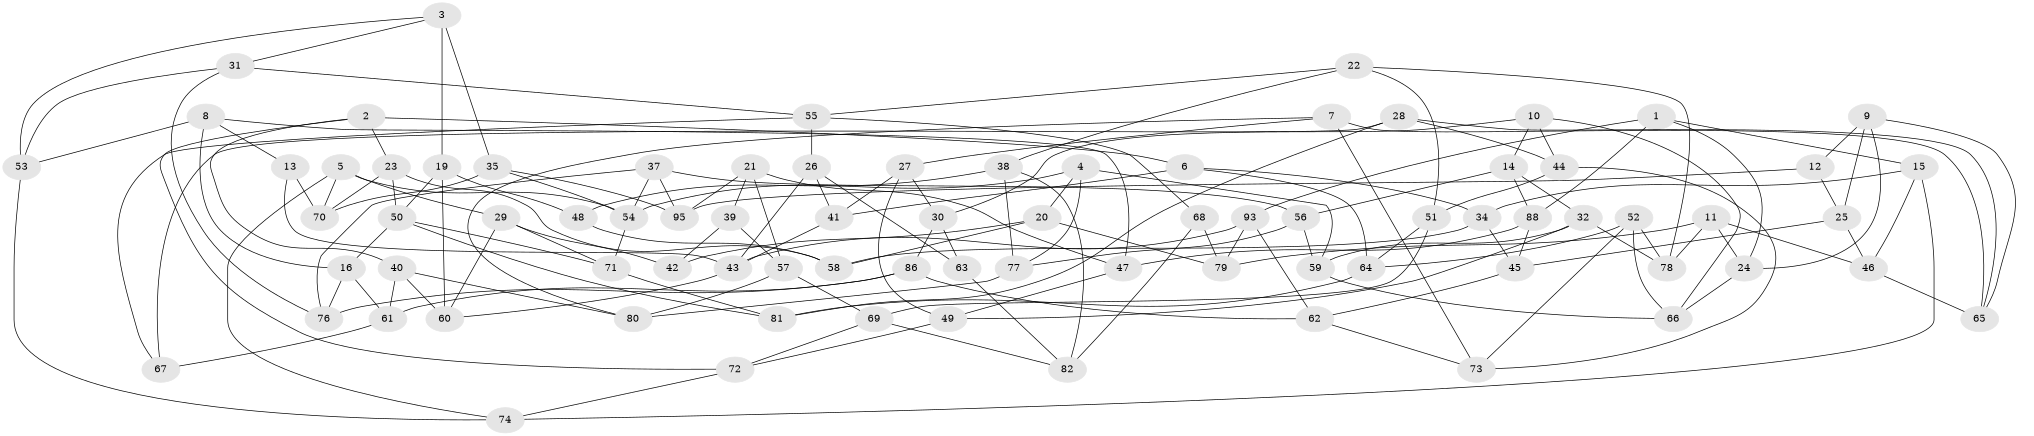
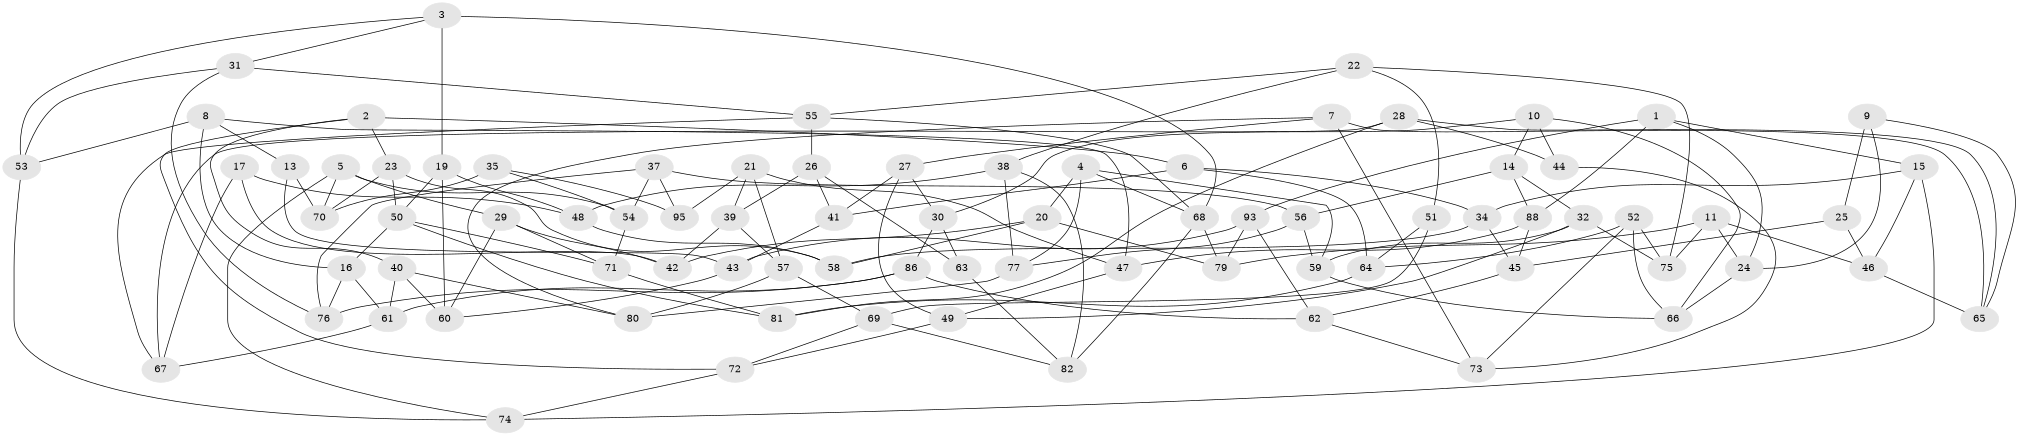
edge "3" -- "35": now "3" -- "68"
node "17": added
node "12": removed
edge "4" -- "54": now "4" -- "68"
edge "44" -- "51": removed
edge "26" -- "43": now "26" -- "39"
node "78": label "78" -> "75"
